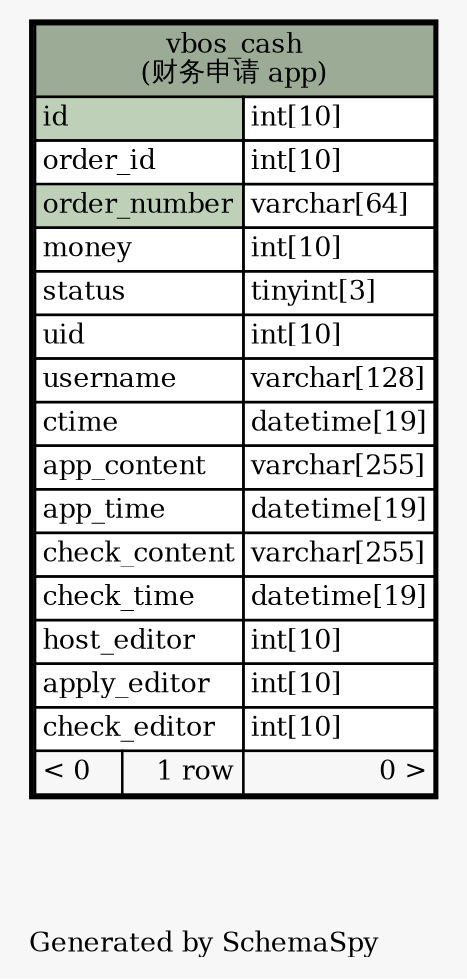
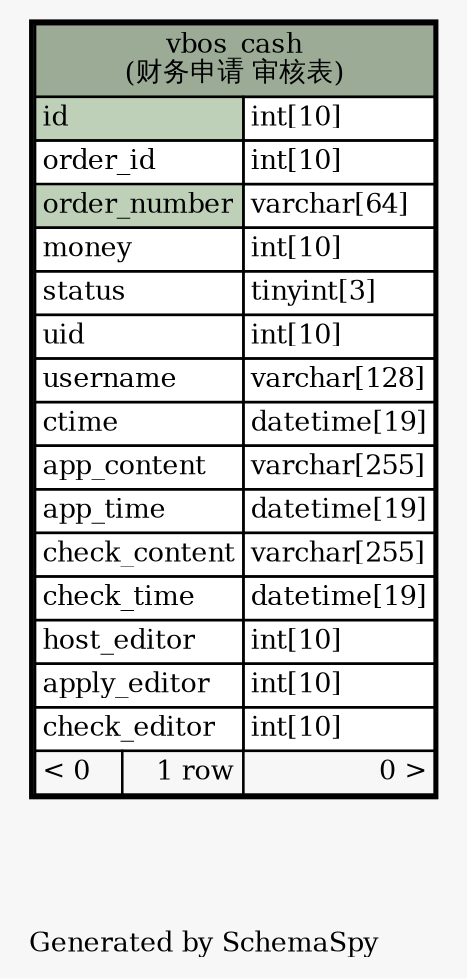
node "vbos_cash": text "(财务申请 app)" -> "(财务申请 审核表)"
